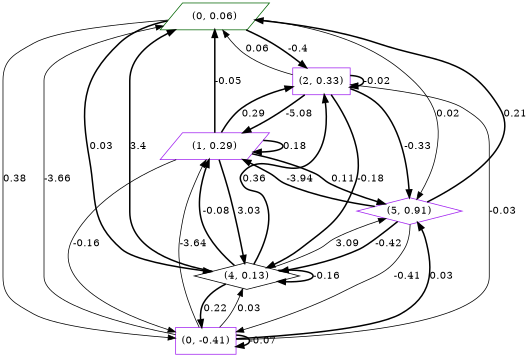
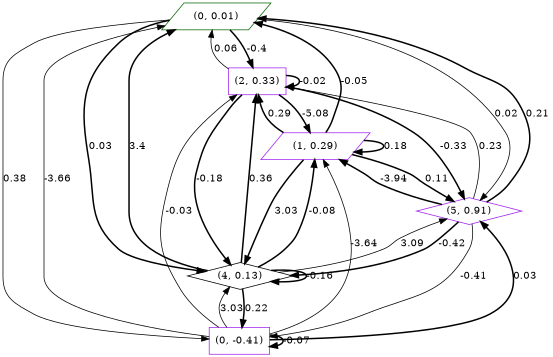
node "(0, 0.06)": label "(0, 0.06)" -> "(0, 0.01)"
edge "(5, 0.91)" -> "(2, 0.33)": added, label "0.23"
edge "(1, 0.29)" -> "(0, -0.41)": removed, label "-0.16"
edge "(0, -0.41)" -> "(4, 0.13)": label "0.03" -> "3.03"
